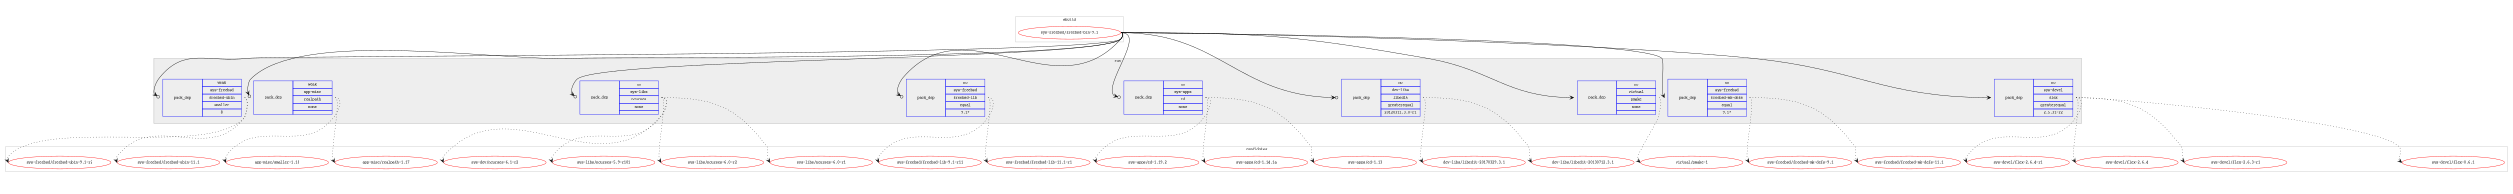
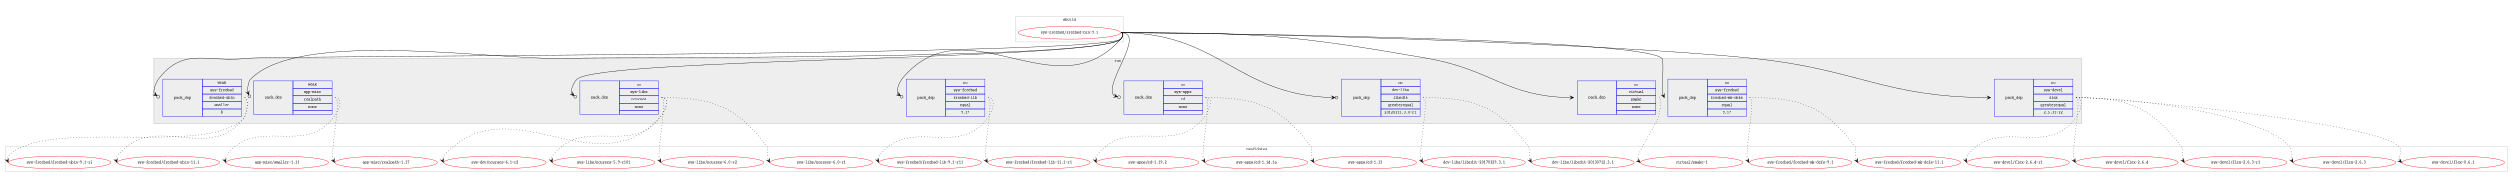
node "sys-devel/flex-2.6.3": added
